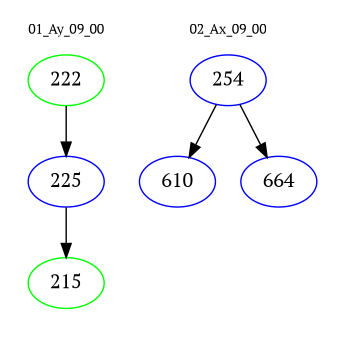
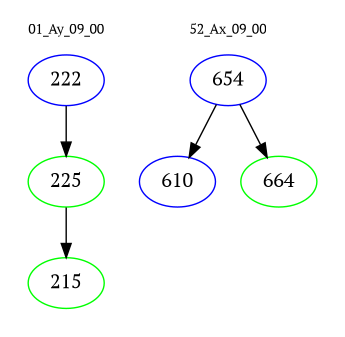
cluster "02_Ax_09_00": label "02_Ax_09_00" -> "52_Ax_09_00"
node "222": color green -> blue
node "254": label "254" -> "654"
node "225": color blue -> green
node "664": color blue -> green
